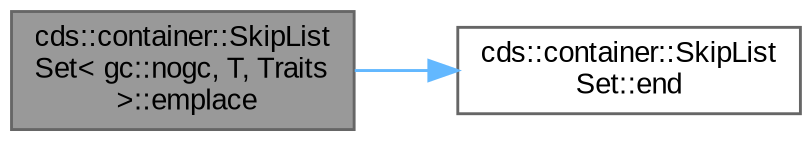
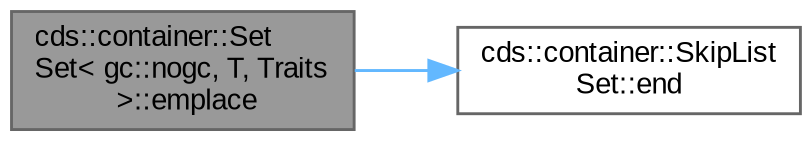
node "cds::container::SkipList Set< gc::nogc, T, Traits >::emplace": label "cds::container::SkipList Set< gc::nogc, T, Traits >::emplace" -> "cds::container::Set Set< gc::nogc, T, Traits >::emplace"
